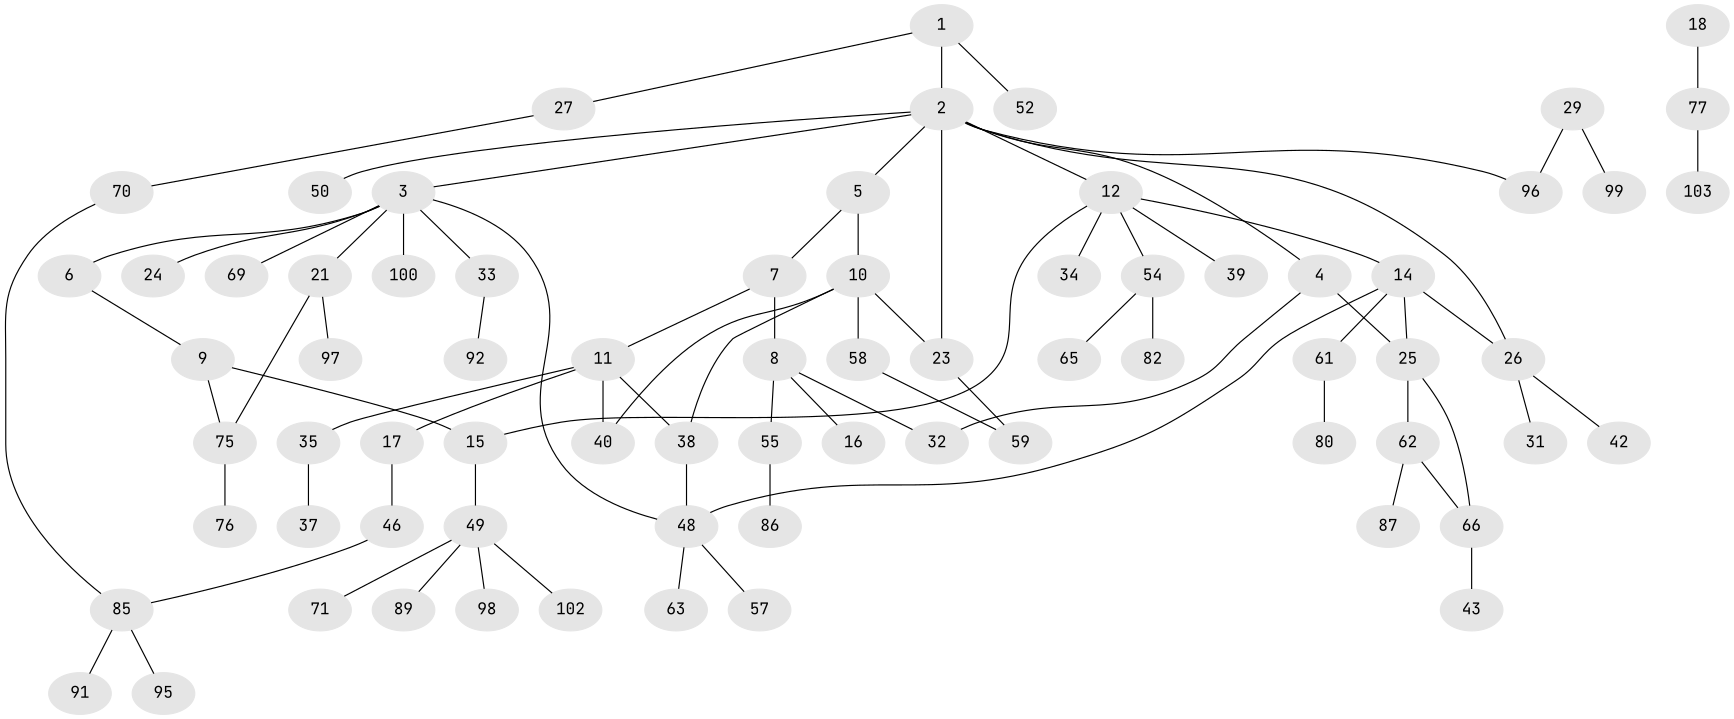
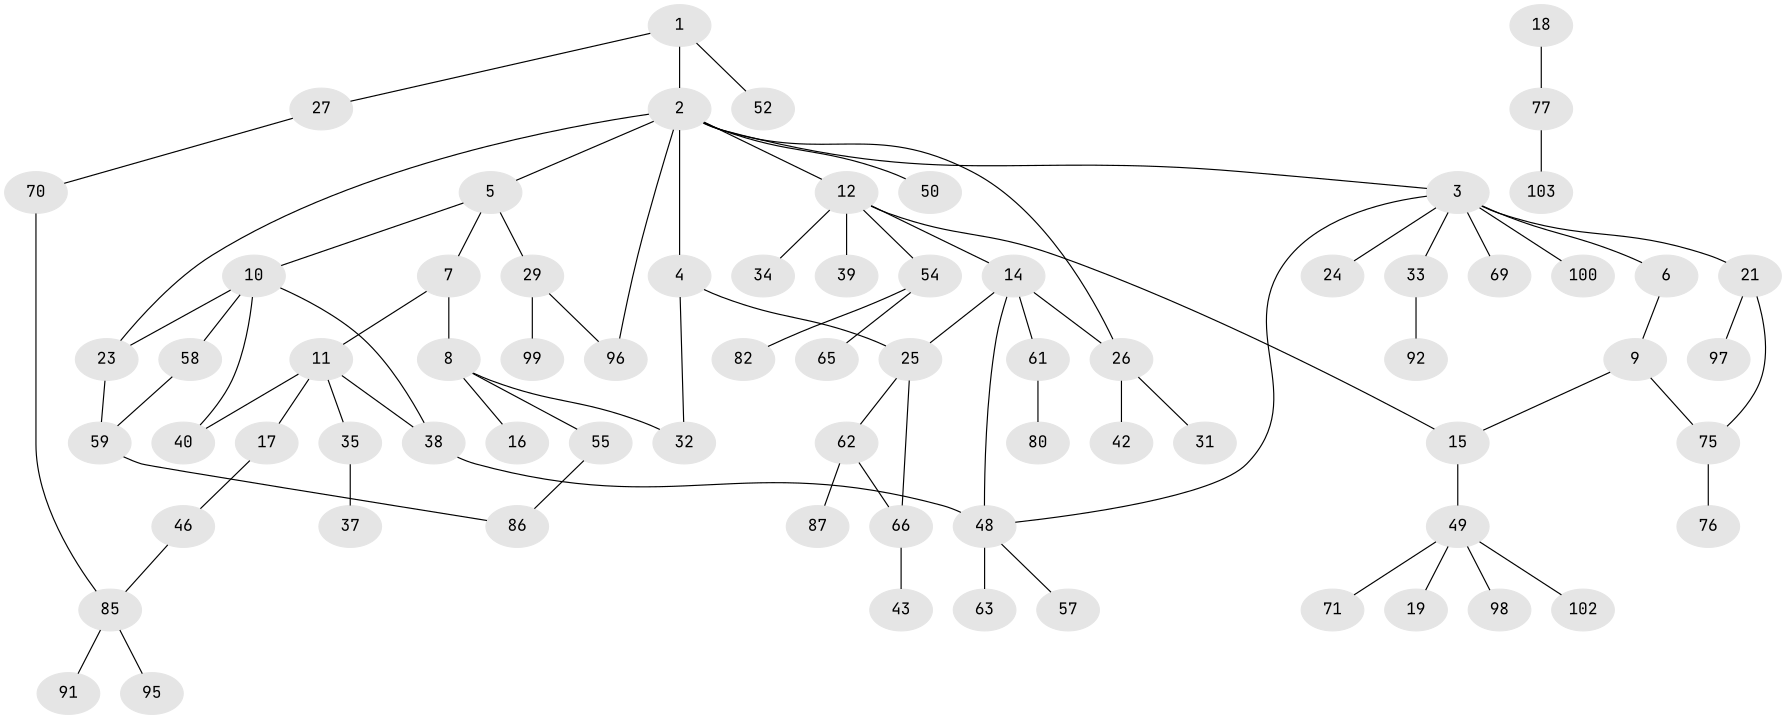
edge "5" -- "29": added
edge "59" -- "86": added
node "89": label "89" -> "19"
